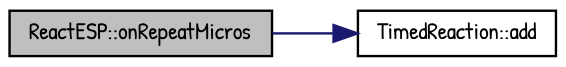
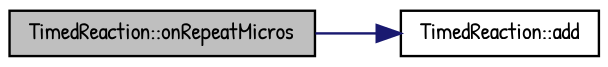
node "ReactESP::onRepeatMicros": label "ReactESP::onRepeatMicros" -> "TimedReaction::onRepeatMicros"
